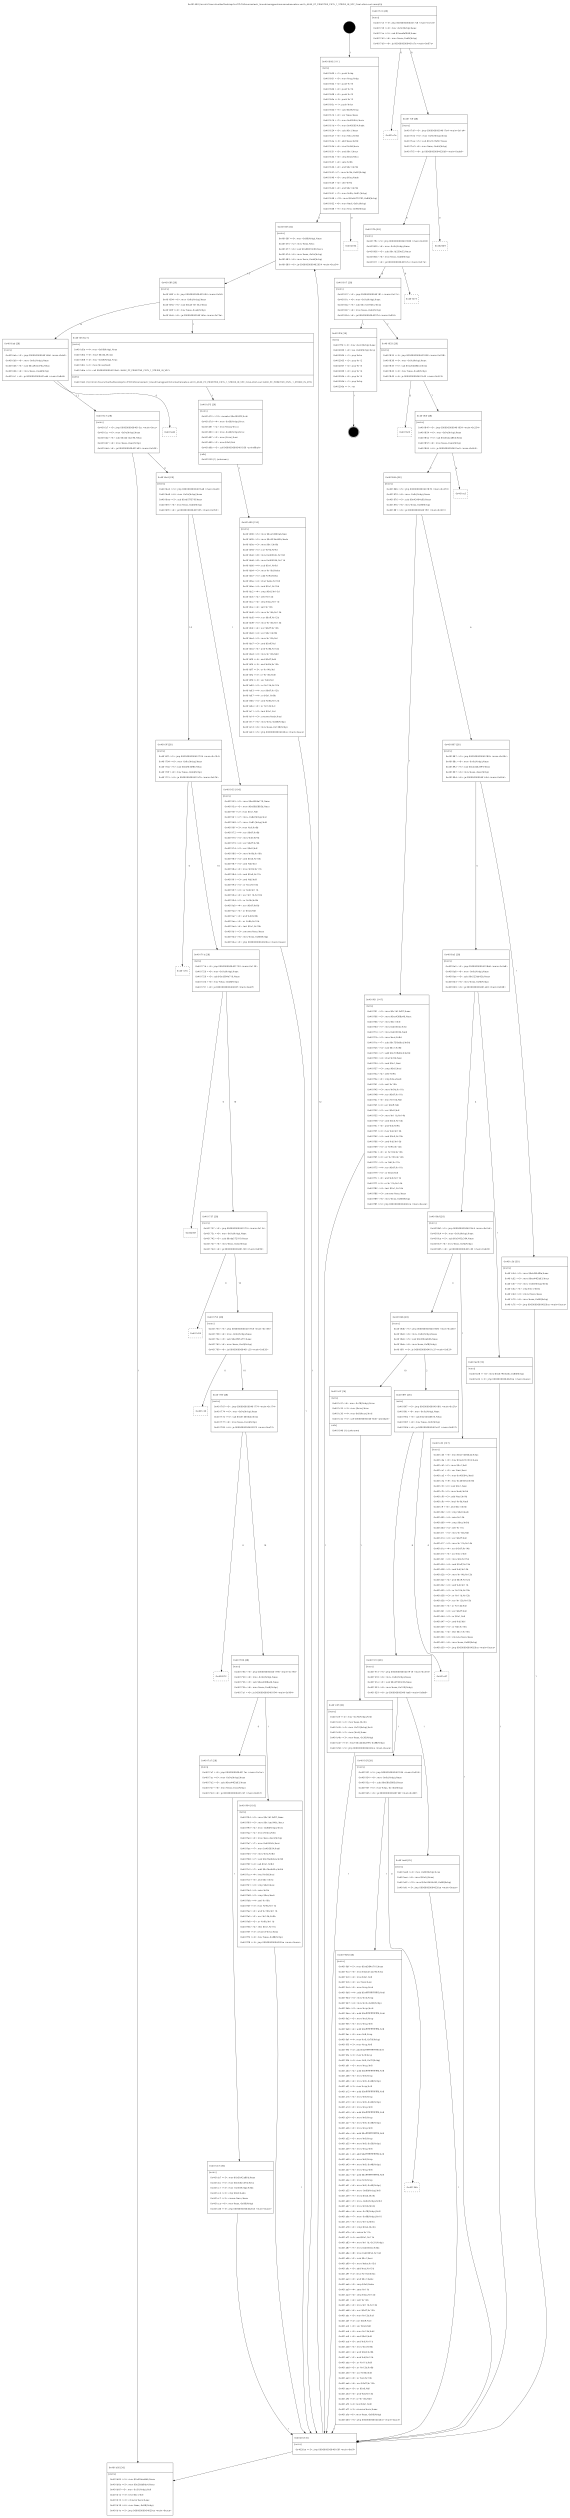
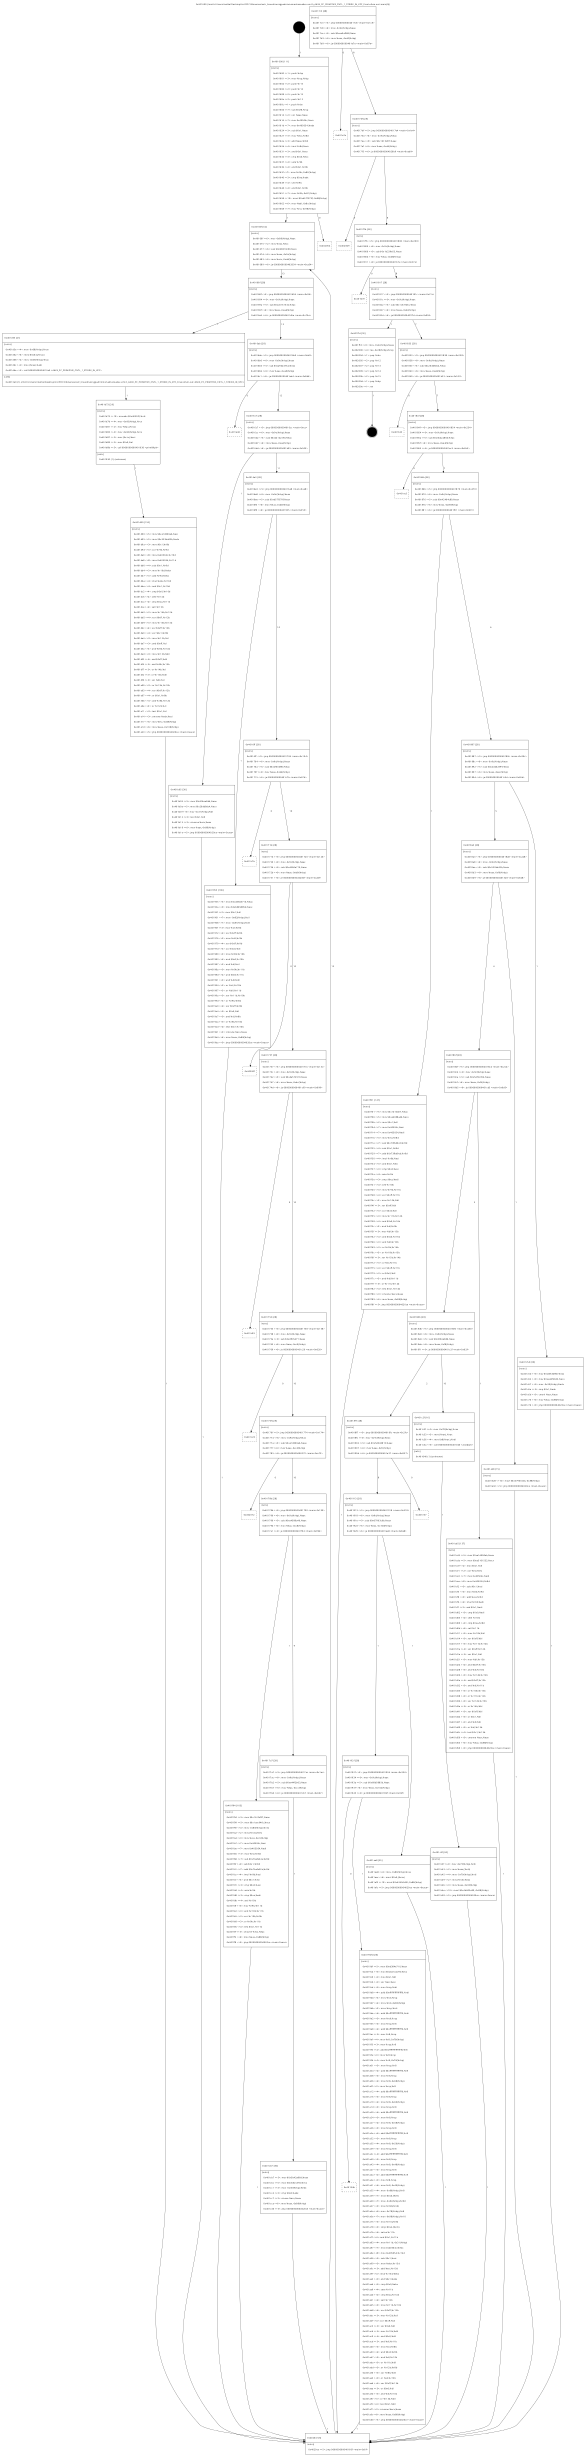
edge "0x4020ce [5]" -> "0x401b05 [30]": reversed
